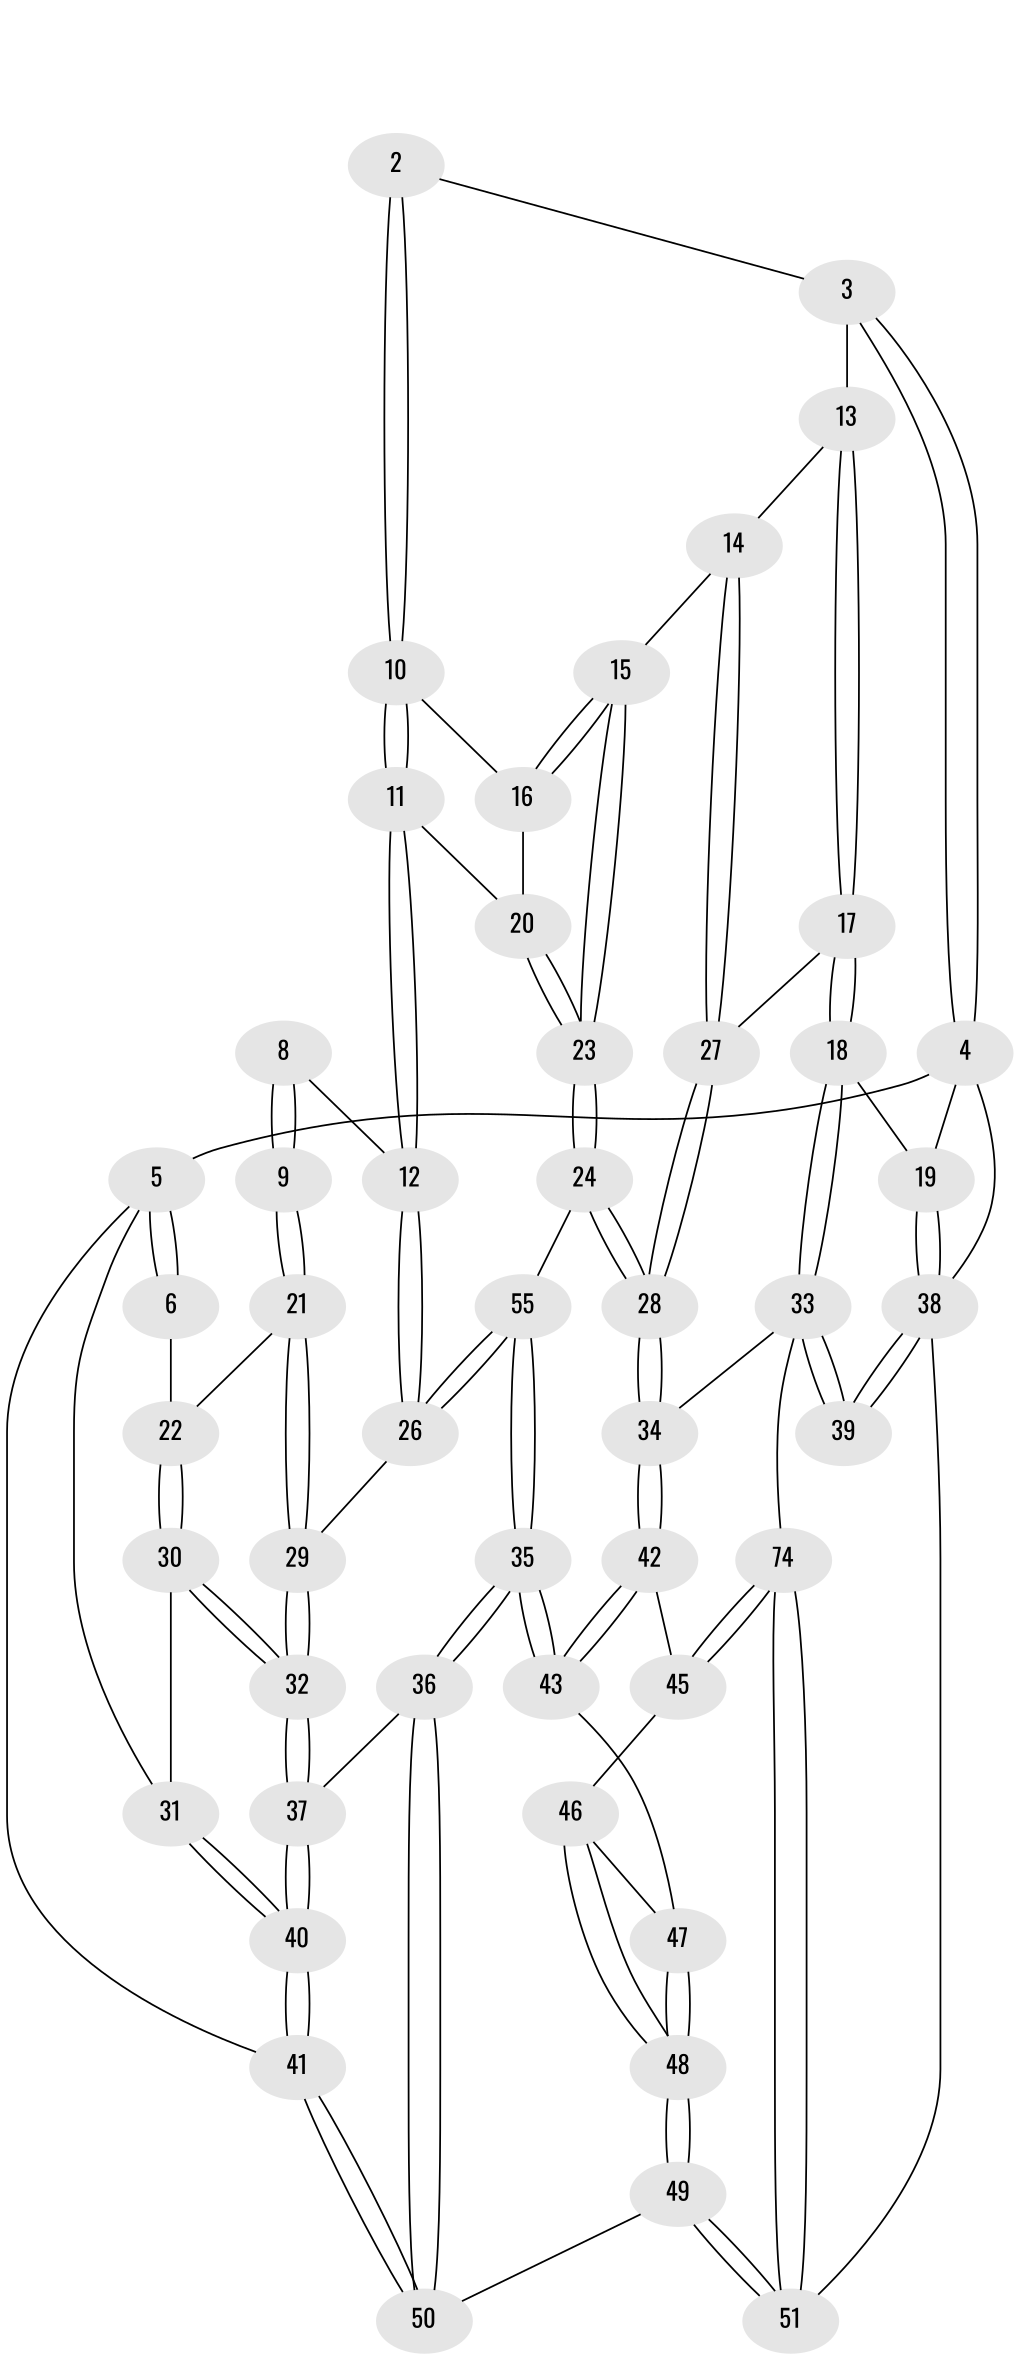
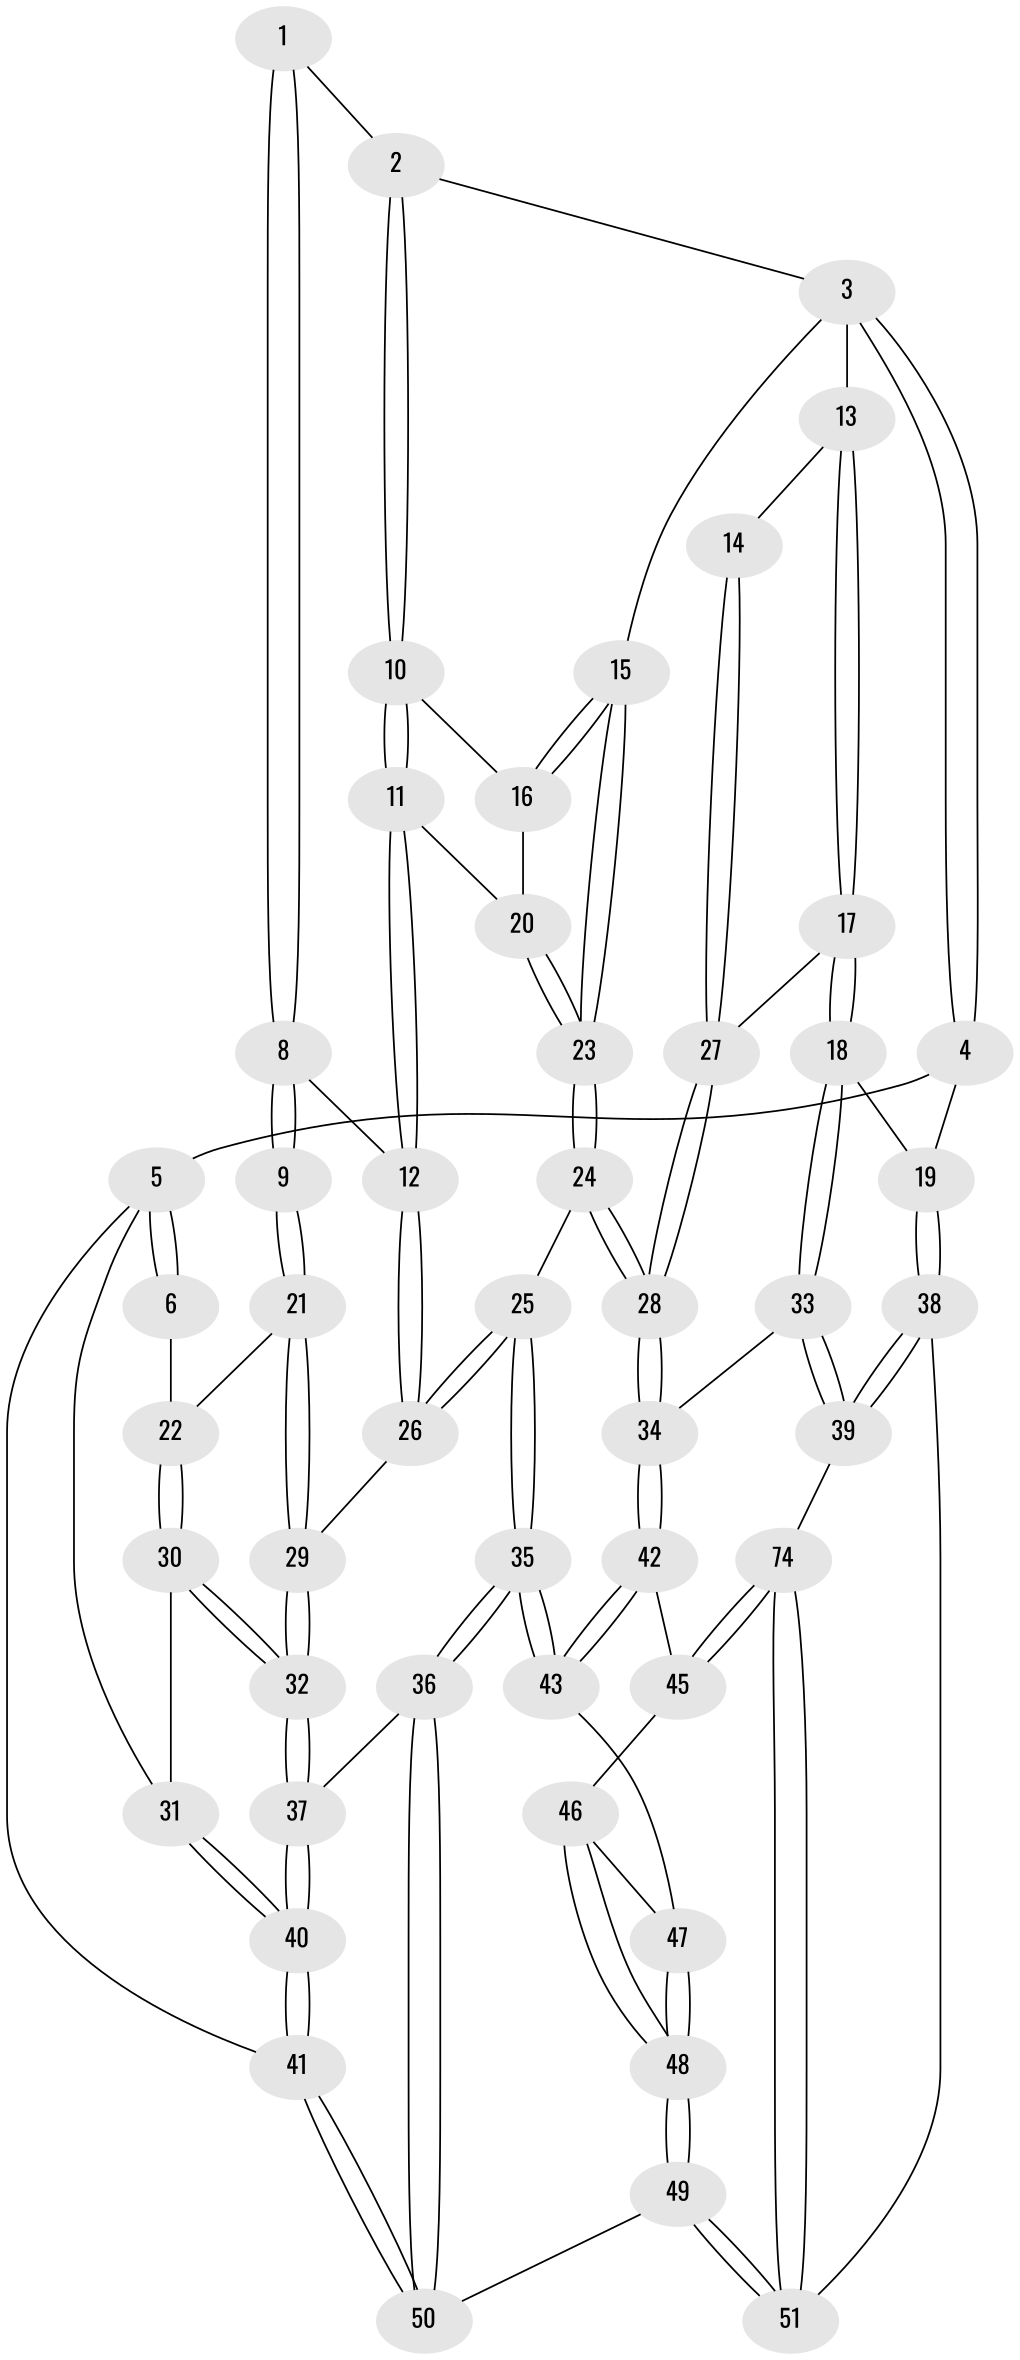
node "1": added
edge "14" -- "15": now "3" -- "15"
edge "4" -- "38": removed
node "55": label "55" -> "25"
edge "33" -- "74": now "39" -- "74"
